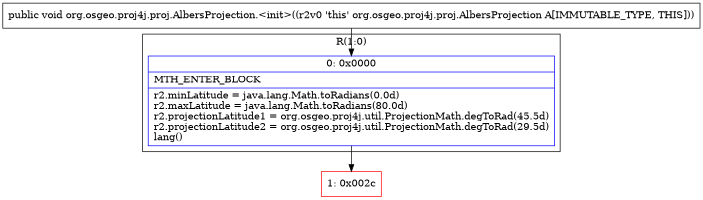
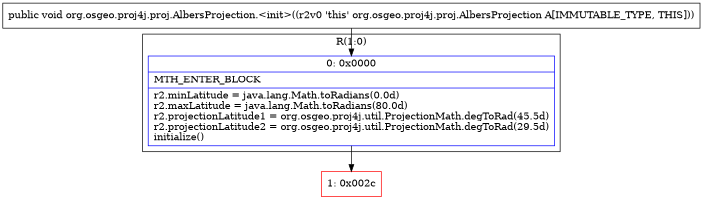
node "0: 0x0000": text "lang()" -> "initialize()"
